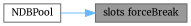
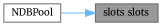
node "slots_forceBreak": label "slots_forceBreak" -> "slots_slots"
